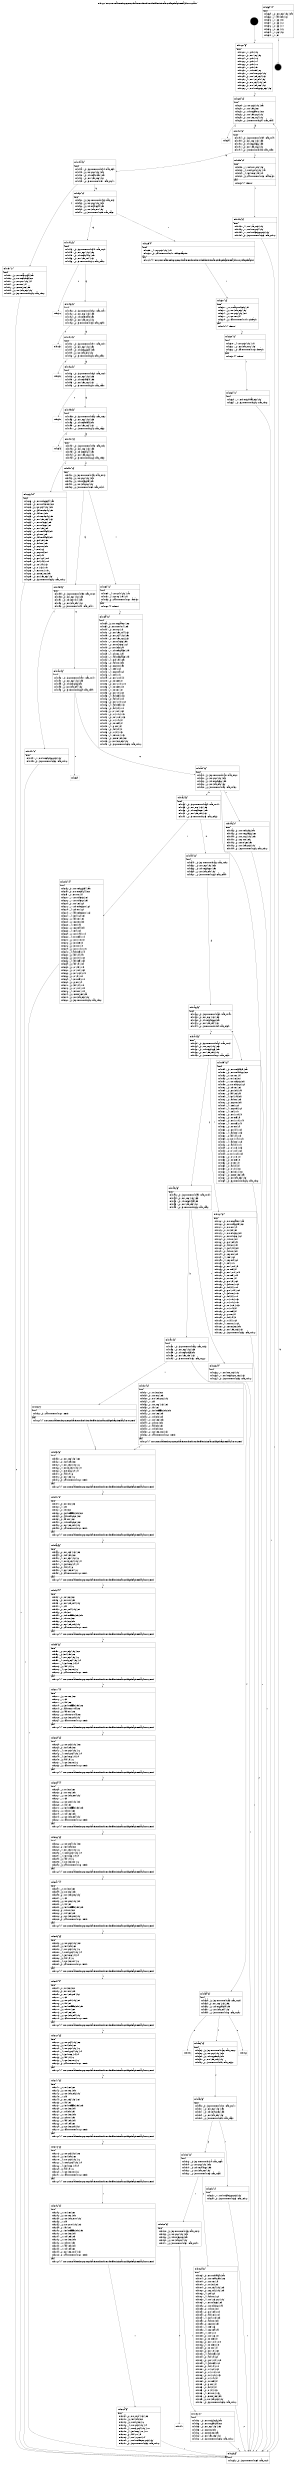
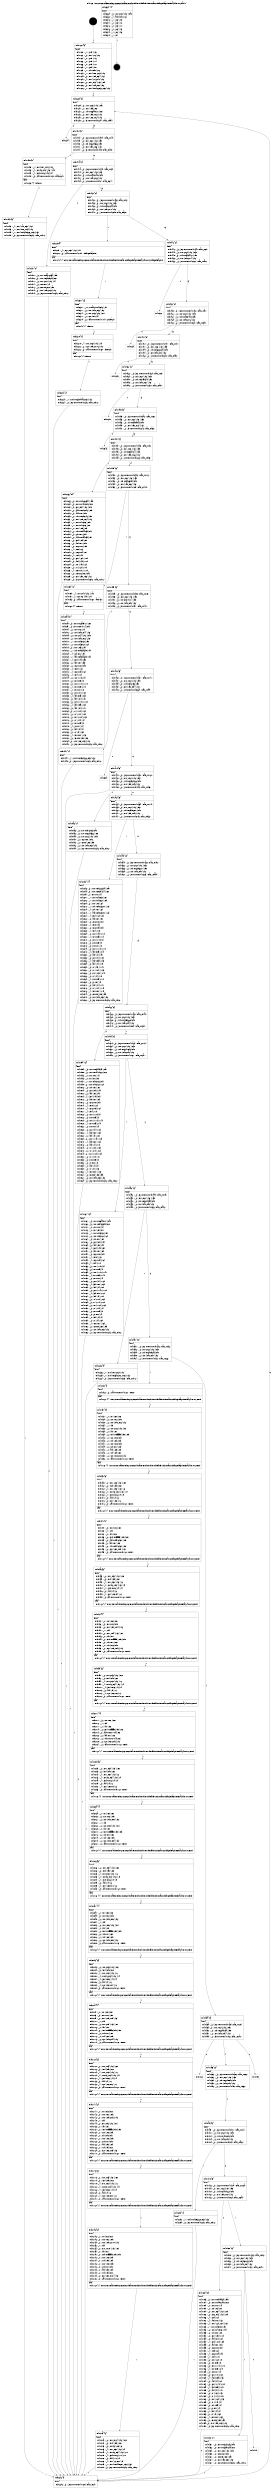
edge "0x401f22 [5]" -> "0x401f5b [32]": now "0x401f22 [5]" -> "0x401f27 [52]"
